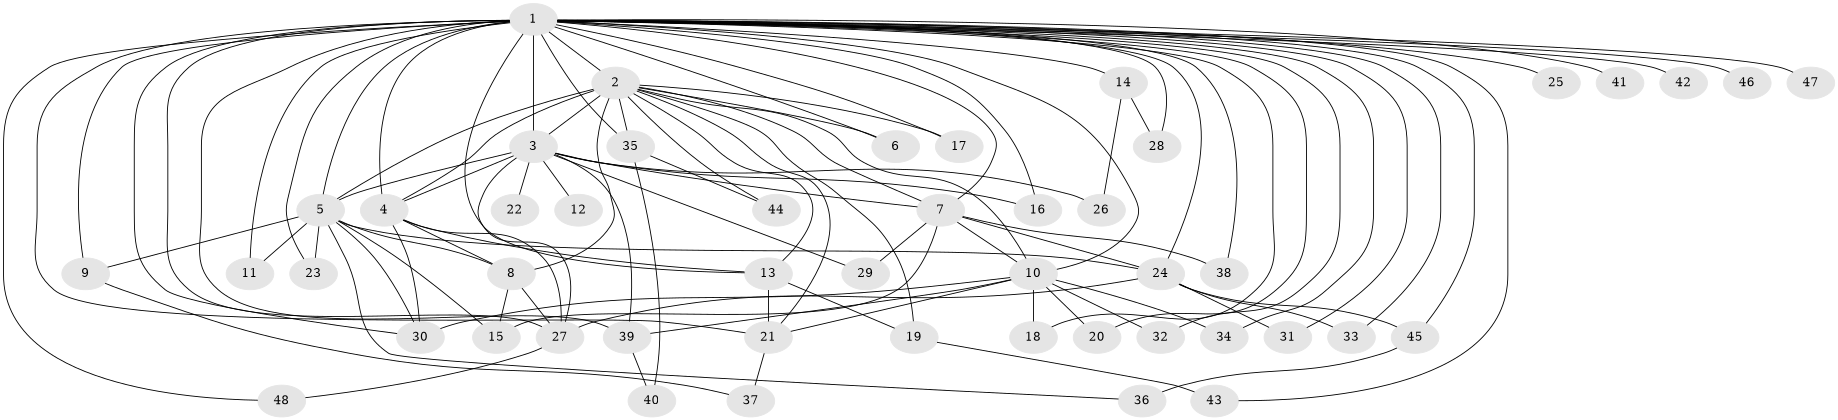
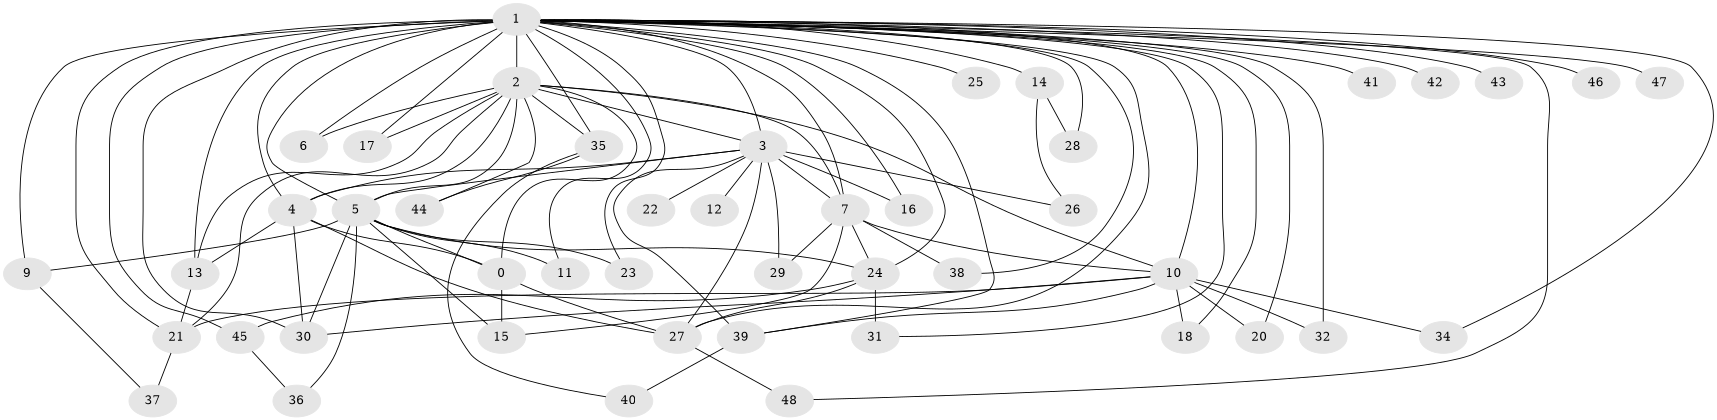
node "8": label "8" -> "0"
node "19": removed
node "33": removed
